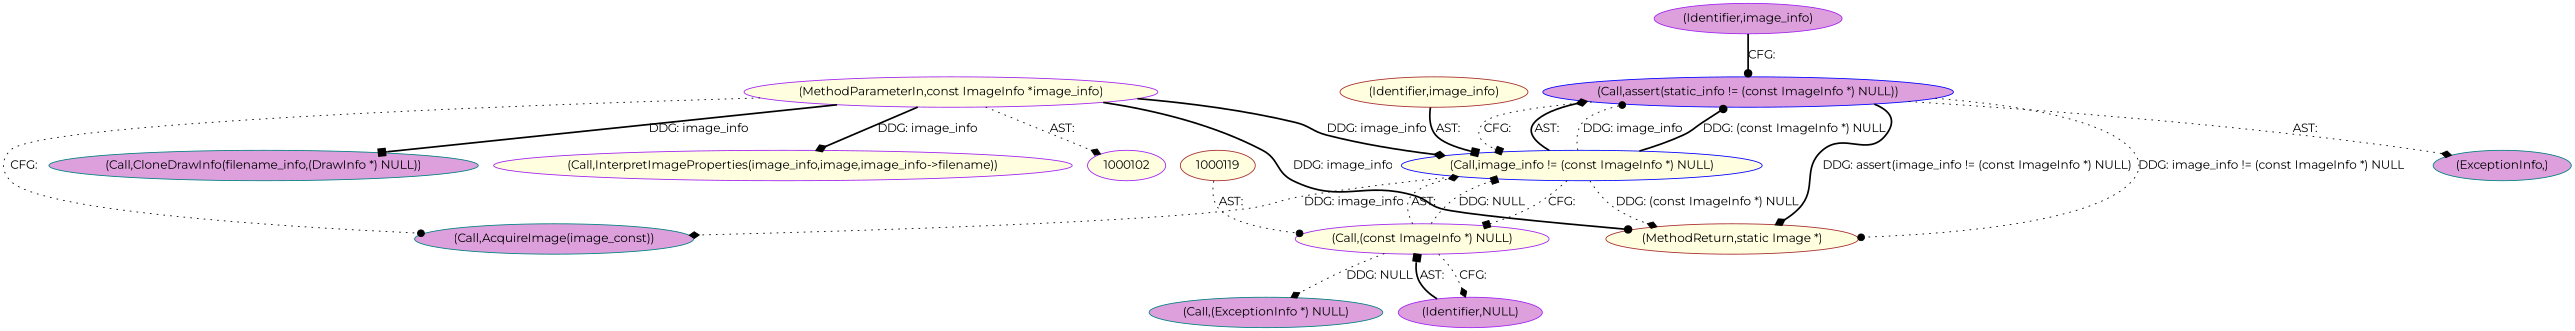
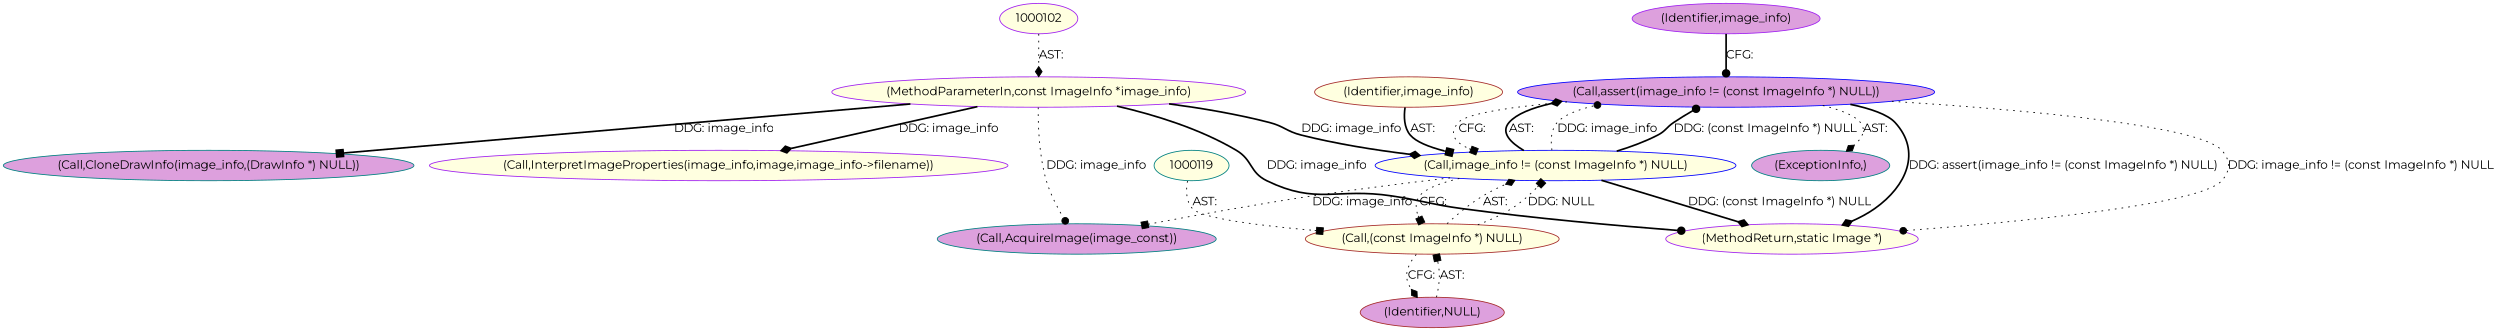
node "(Call,assert(static_info != (const ImageInfo *) NULL))": label "(Call,assert(static_info != (const ImageInfo *) NULL))" -> "(Call,assert(image_info != (const ImageInfo *) NULL))"
edge "(MethodParameterIn,const ImageInfo *image_info)" -> "1000102": reversed
edge "(MethodParameterIn,const ImageInfo *image_info)" -> "(Call,AcquireImage(image_const))": label "CFG: " -> "DDG: image_info"
node "(Call,CloneDrawInfo(filename_info,(DrawInfo *) NULL))": label "(Call,CloneDrawInfo(filename_info,(DrawInfo *) NULL))" -> "(Call,CloneDrawInfo(image_info,(DrawInfo *) NULL))"
node "1000119": color brown -> teal
edge "(Call,image_info != (const ImageInfo *) NULL)" -> "(MethodReturn,static Image *)": style dotted -> bold
edge "(Call,image_info != (const ImageInfo *) NULL)" -> "(Call,AcquireImage(image_const))": arrowhead diamond -> box
edge "1000119" -> "(Call,(const ImageInfo *) NULL)": arrowhead dot -> box
node "(Call,(const ImageInfo *) NULL)": color purple -> brown
node "(MethodReturn,static Image *)": color brown -> purple
edge "(Identifier,NULL)" -> "(Call,(const ImageInfo *) NULL)": style bold -> dotted
node "(Call,(ExceptionInfo *) NULL)": removed
node "(Identifier,NULL)": color purple -> brown
